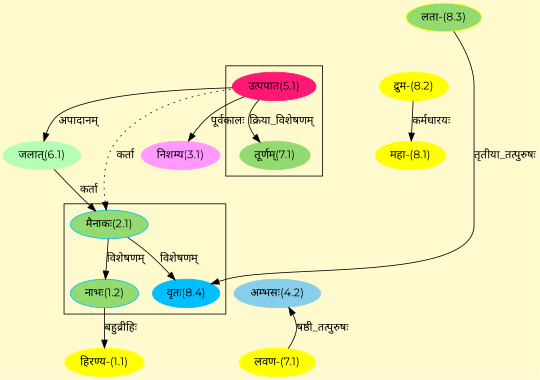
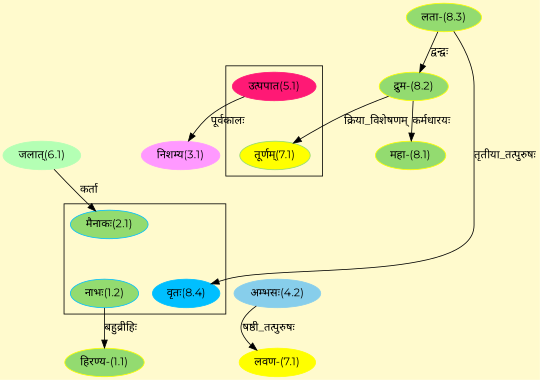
edge "लता-(8.3)" -> "द्रुम-(8.2)": added, label "द्वन्द्वः"
node "द्रुम-(8.2)": fillcolor #ffff00 -> #93db70
edge "उत्पपात(5.1)" -> "जलात्(6.1)": removed, label "अपादानम्"
edge "उत्पपात(5.1)" -> "तूर्णम्(7.1)": now "द्रुम-(8.2)" -> "तूर्णम्(7.1)"
edge "उत्पपात(5.1)" -> "मैनाकः(2.1)": removed, label "कर्ता"
node "तूर्णम्(7.1)": fillcolor #93db70 -> #ffff00
node "महा-(8.1)": fillcolor #ffff00 -> #93db70
edge "मैनाकः(2.1)" -> "वृतः(8.4)": removed, label "विशेषणम्"
edge "मैनाकः(2.1)" -> "नाभः(1.2)": removed, label "विशेषणम्"
edge "लवण-(7.1)" -> "अम्भसः(4.2)": reversed
node "हिरण्य-(1.1)": fillcolor #ffff00 -> #93db70
